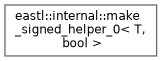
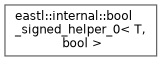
node "eastl::internal::make _signed_helper_0< T, bool >": label "eastl::internal::make _signed_helper_0< T, bool >" -> "eastl::internal::bool _signed_helper_0< T, bool >"
